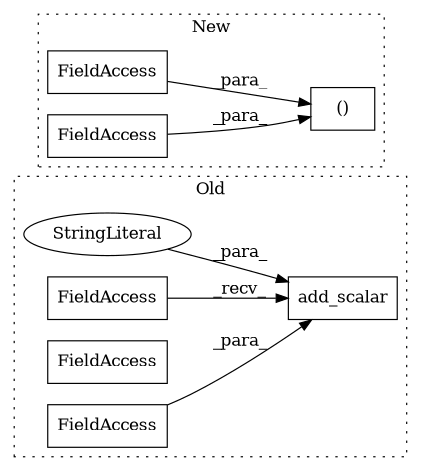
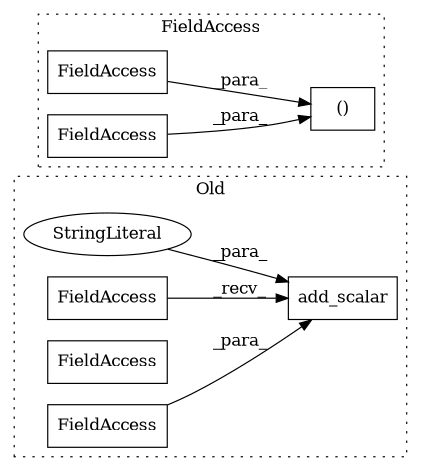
cluster "New": label "New" -> "FieldAccess"
